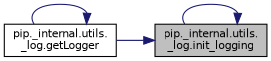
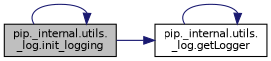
edge "pip._internal.utils. _log.getLogger" -> "pip._internal.utils. _log.init_logging": reversed
